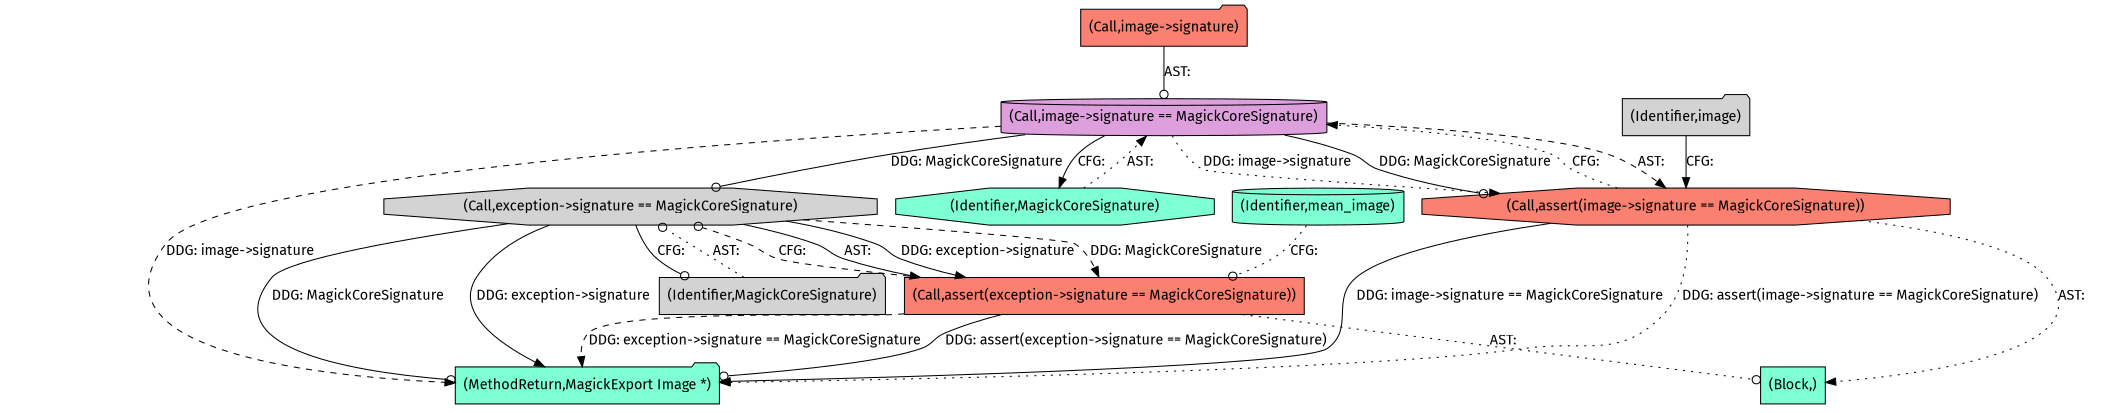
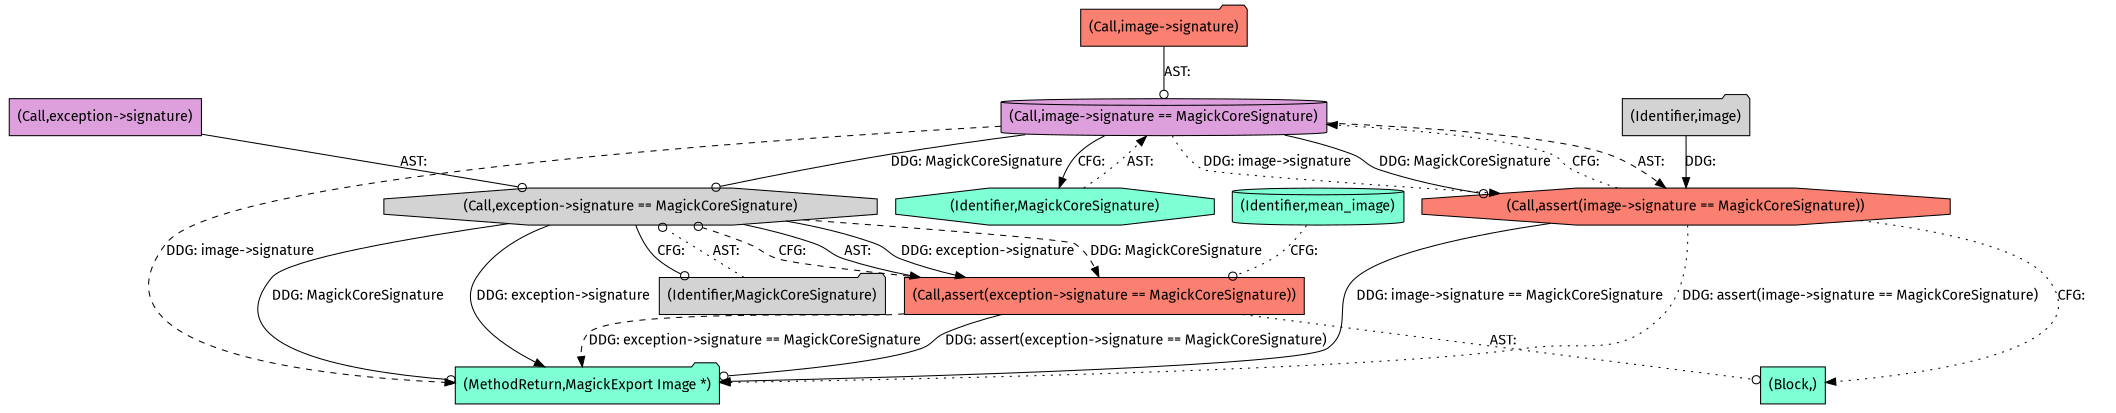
node "(Call,exception->signature)": added
edge "(Identifier,image)" -> "(Call,assert(image->signature == MagickCoreSignature))": label "CFG: " -> "DDG: "
edge "(Call,assert(image->signature == MagickCoreSignature))" -> "(Block,)": label "AST: " -> "CFG: "
